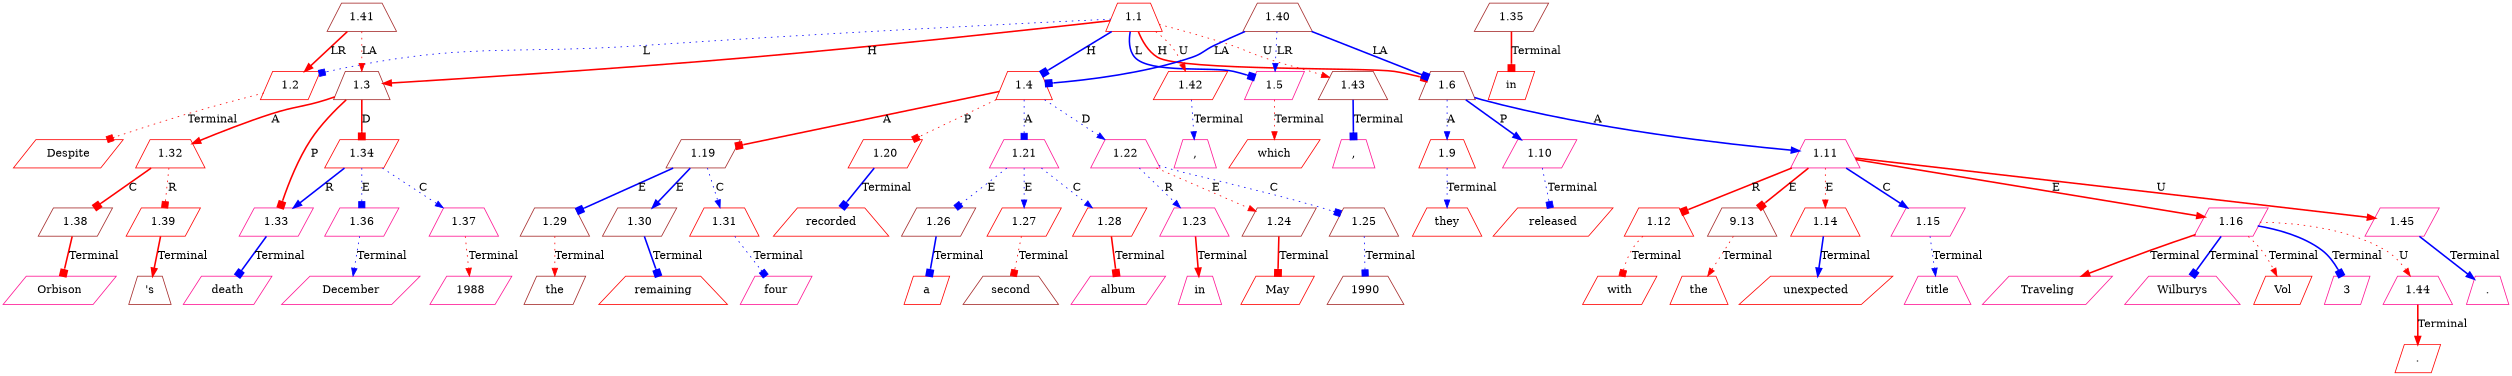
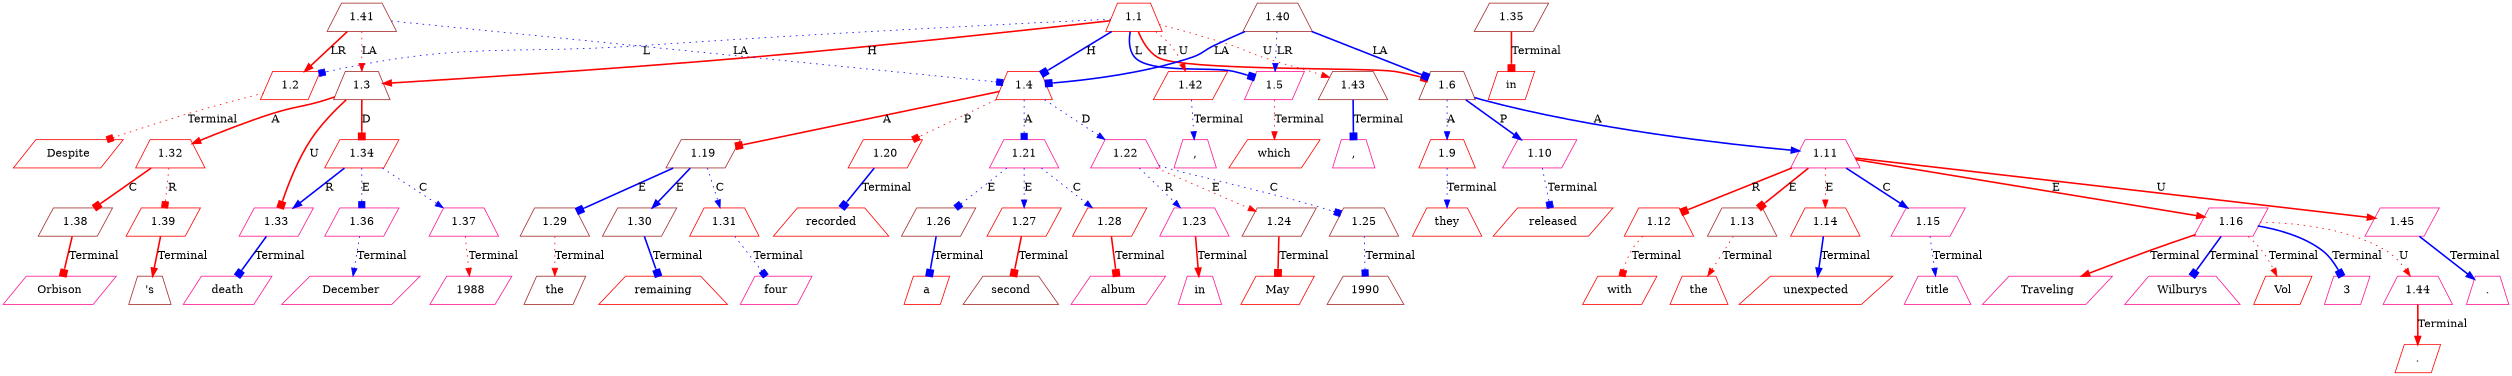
edge "1.41" -> "1.4": added, label "LA"
edge "1.3" -> "1.33": label "P" -> "U"
node "9.13": label "9.13" -> "1.13"
edge "1.27" -> "second": style dotted -> bold
